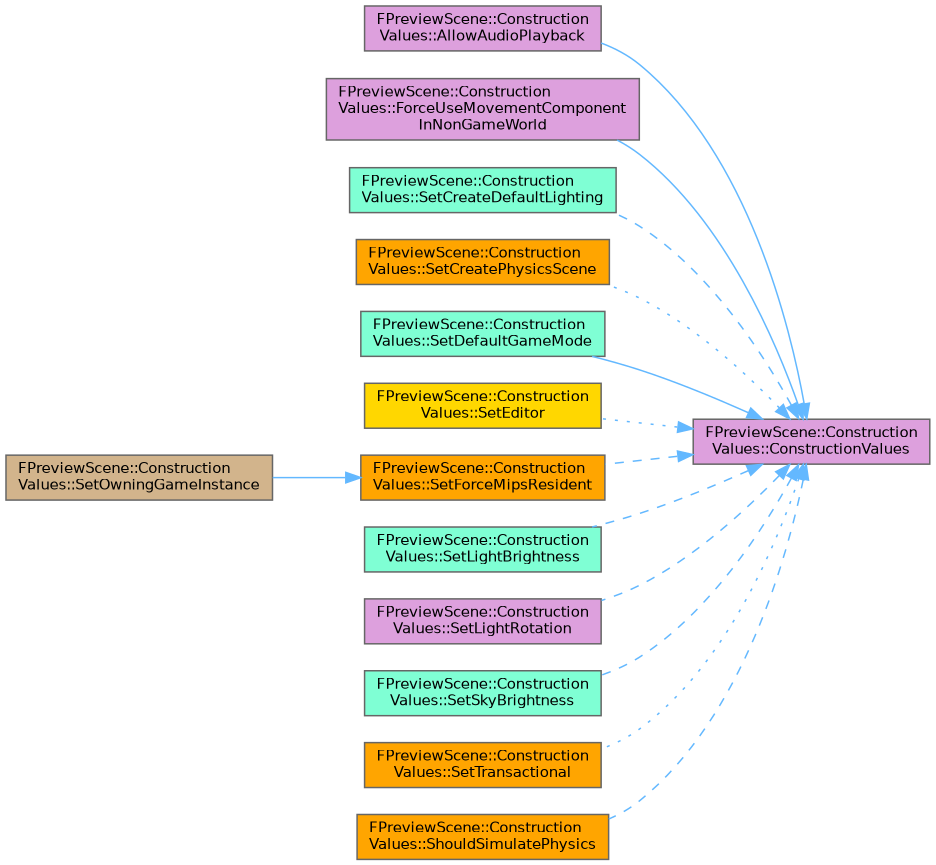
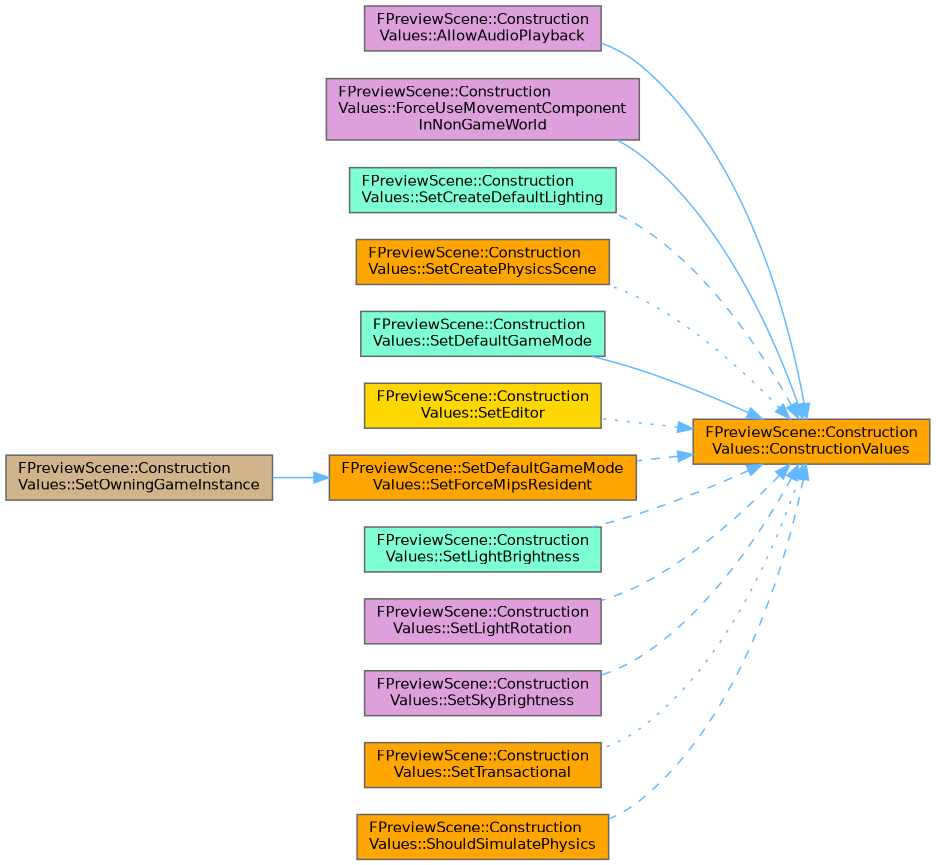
node "FPreviewScene::Construction Values::ConstructionValues": fillcolor plum -> orange
node "FPreviewScene::Construction Values::SetForceMipsResident": label "FPreviewScene::Construction Values::SetForceMipsResident" -> "FPreviewScene::SetDefaultGameMode Values::SetForceMipsResident"
node "FPreviewScene::Construction Values::SetSkyBrightness": fillcolor aquamarine -> plum
